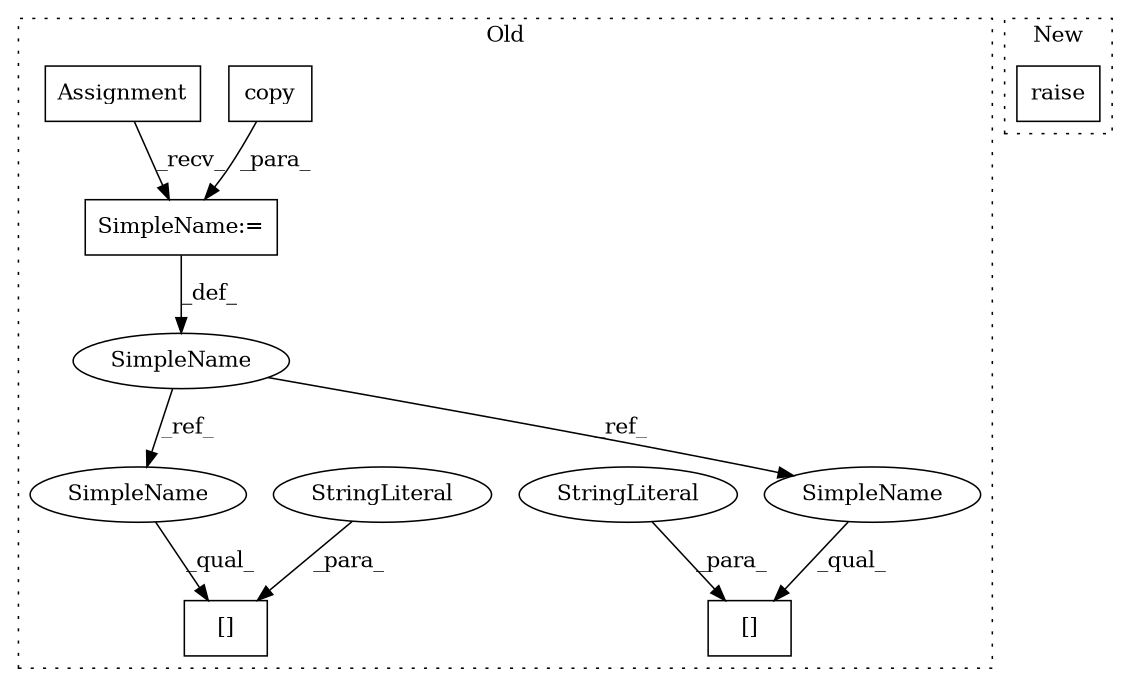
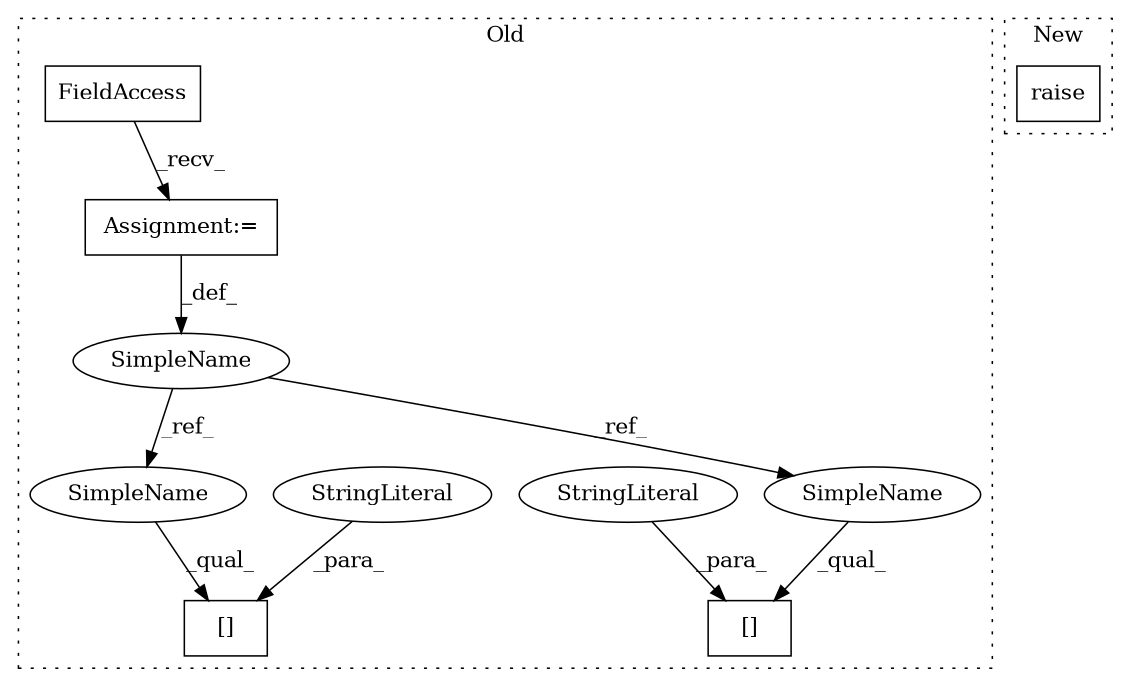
node "Assignment": label "Assignment" -> "FieldAccess"
node "copy": removed
node "SimpleName:=": label "SimpleName:=" -> "Assignment:="
